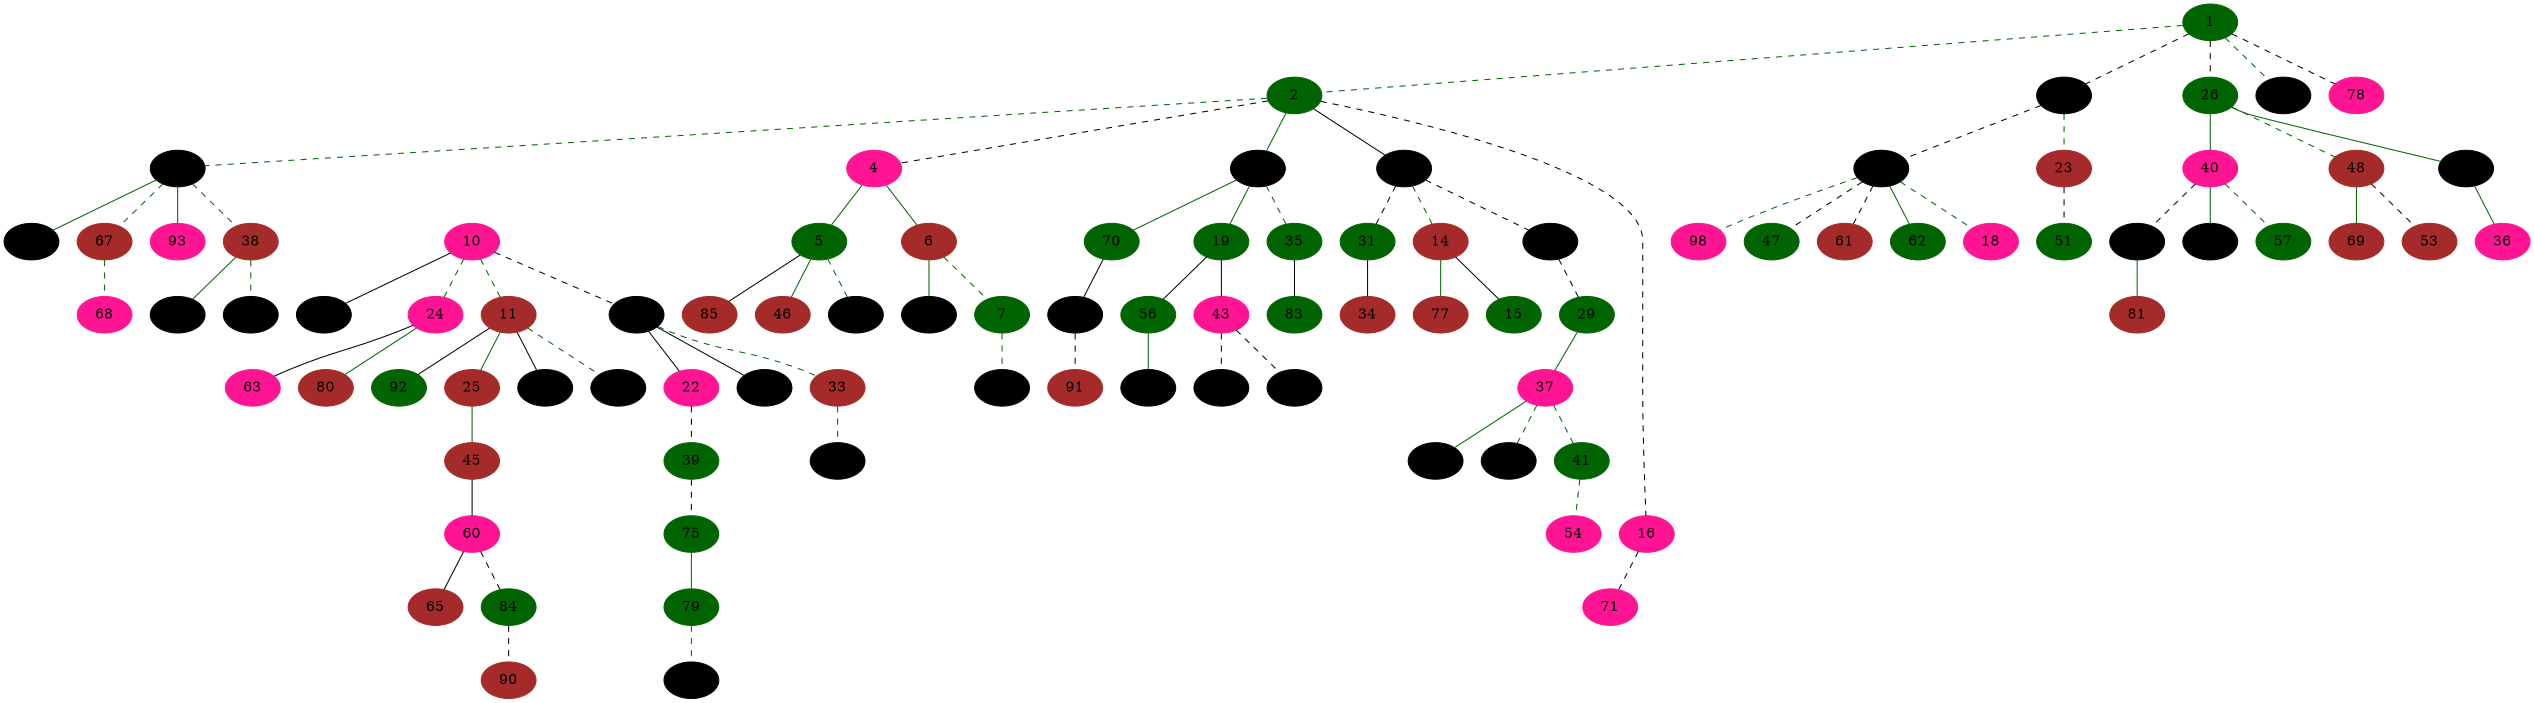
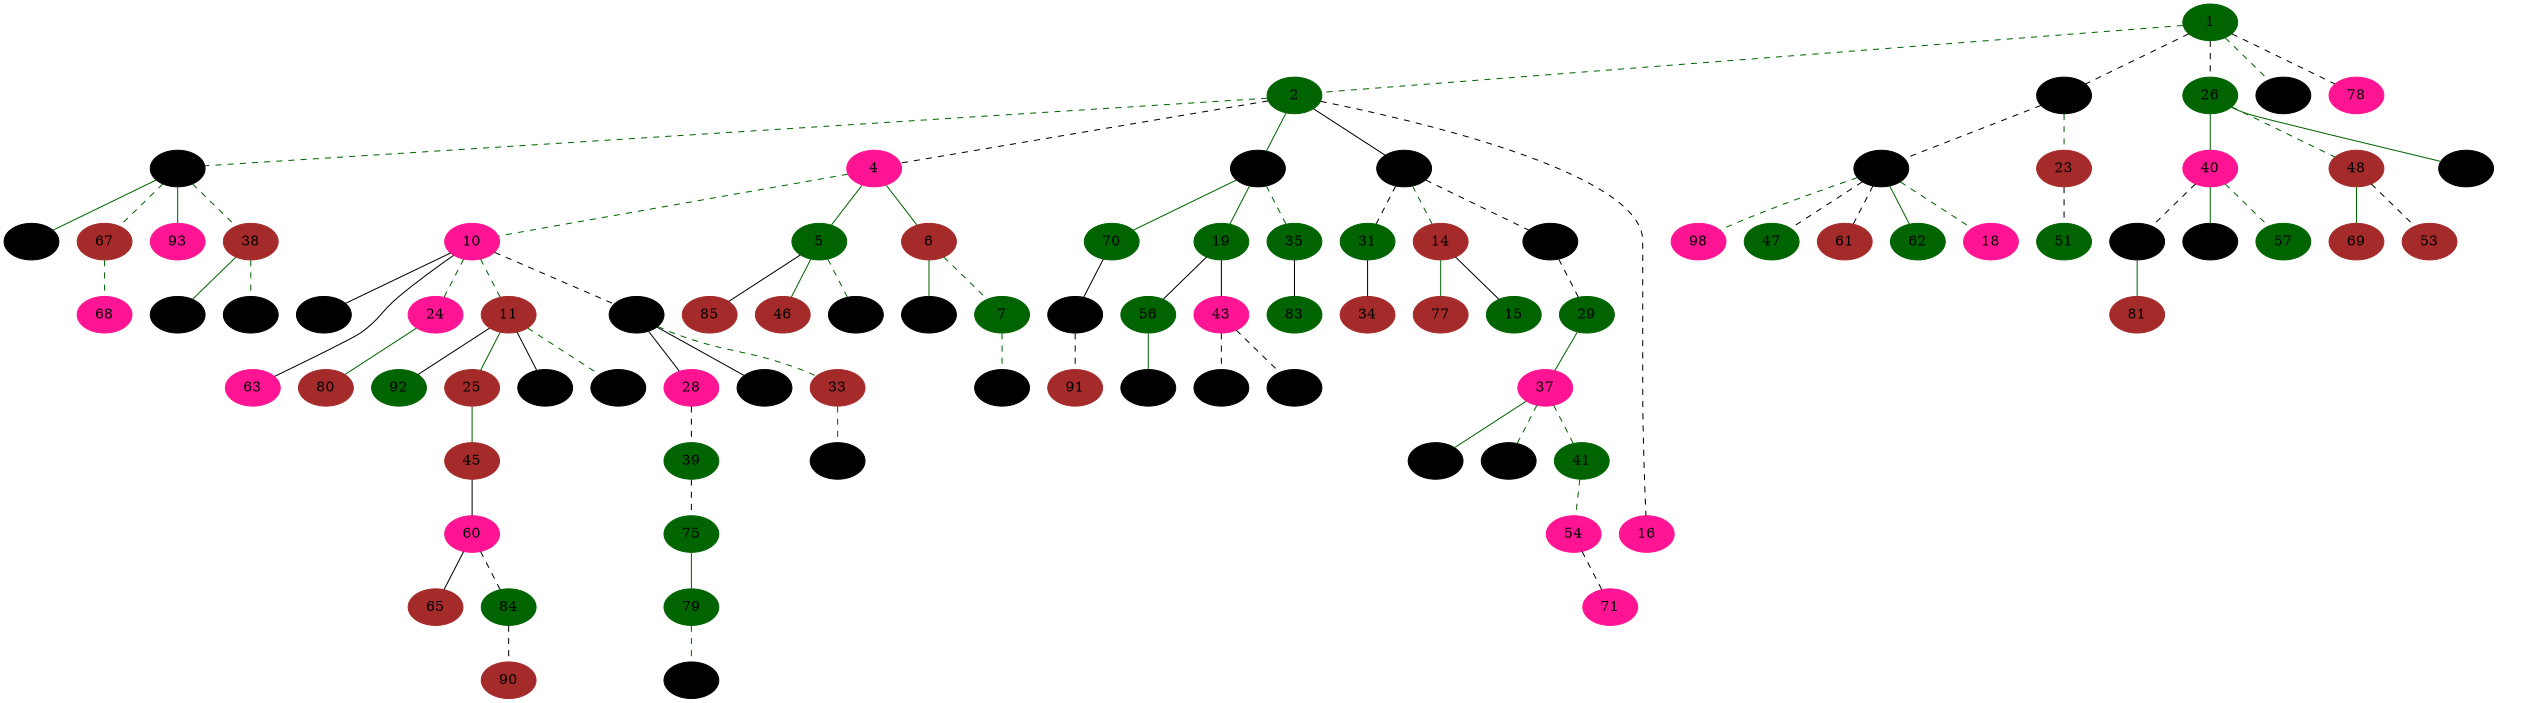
edge "4" -- "10": added
node "36": removed
edge "24" -- "63": now "10" -- "63"
node "22": label "22" -> "28"
edge "16" -- "71": now "54" -- "71"
